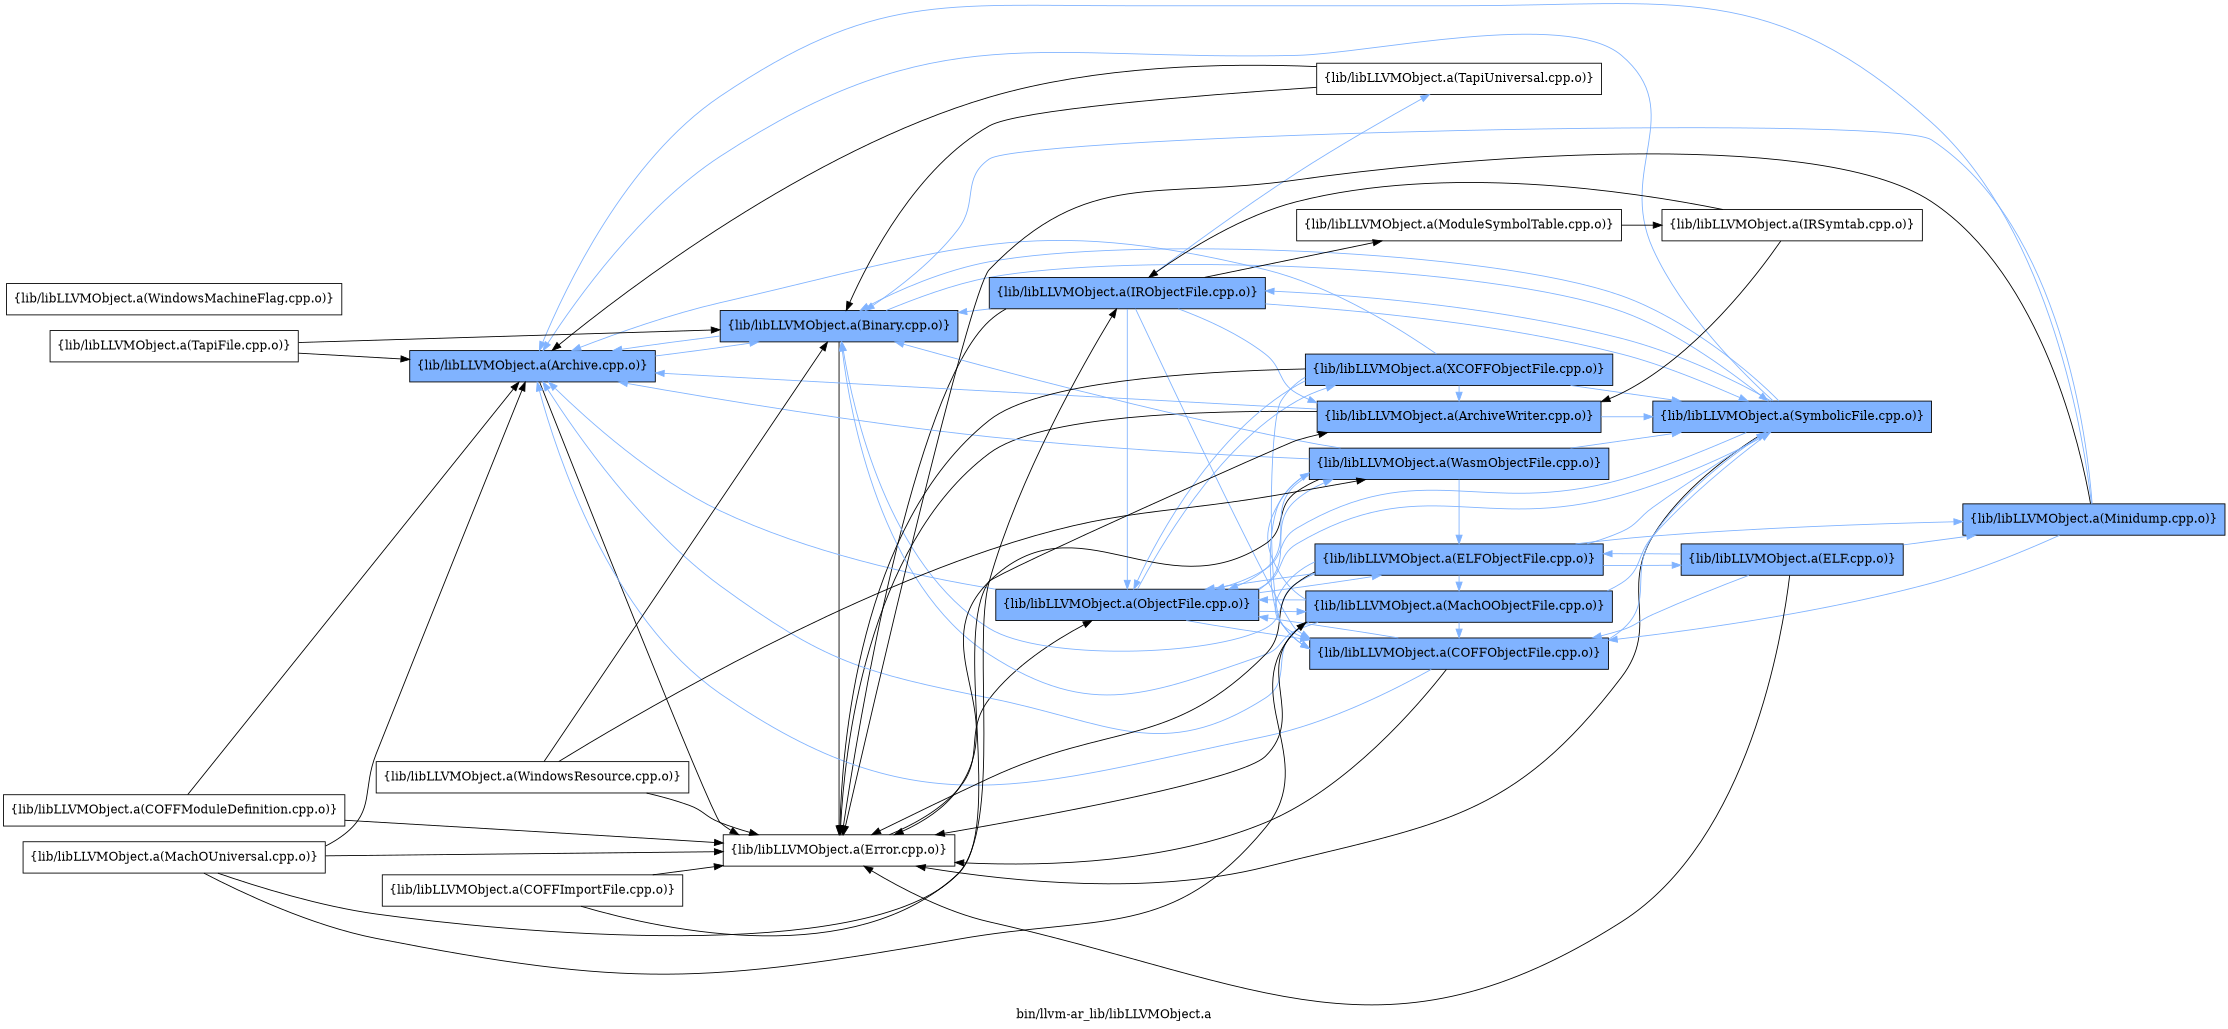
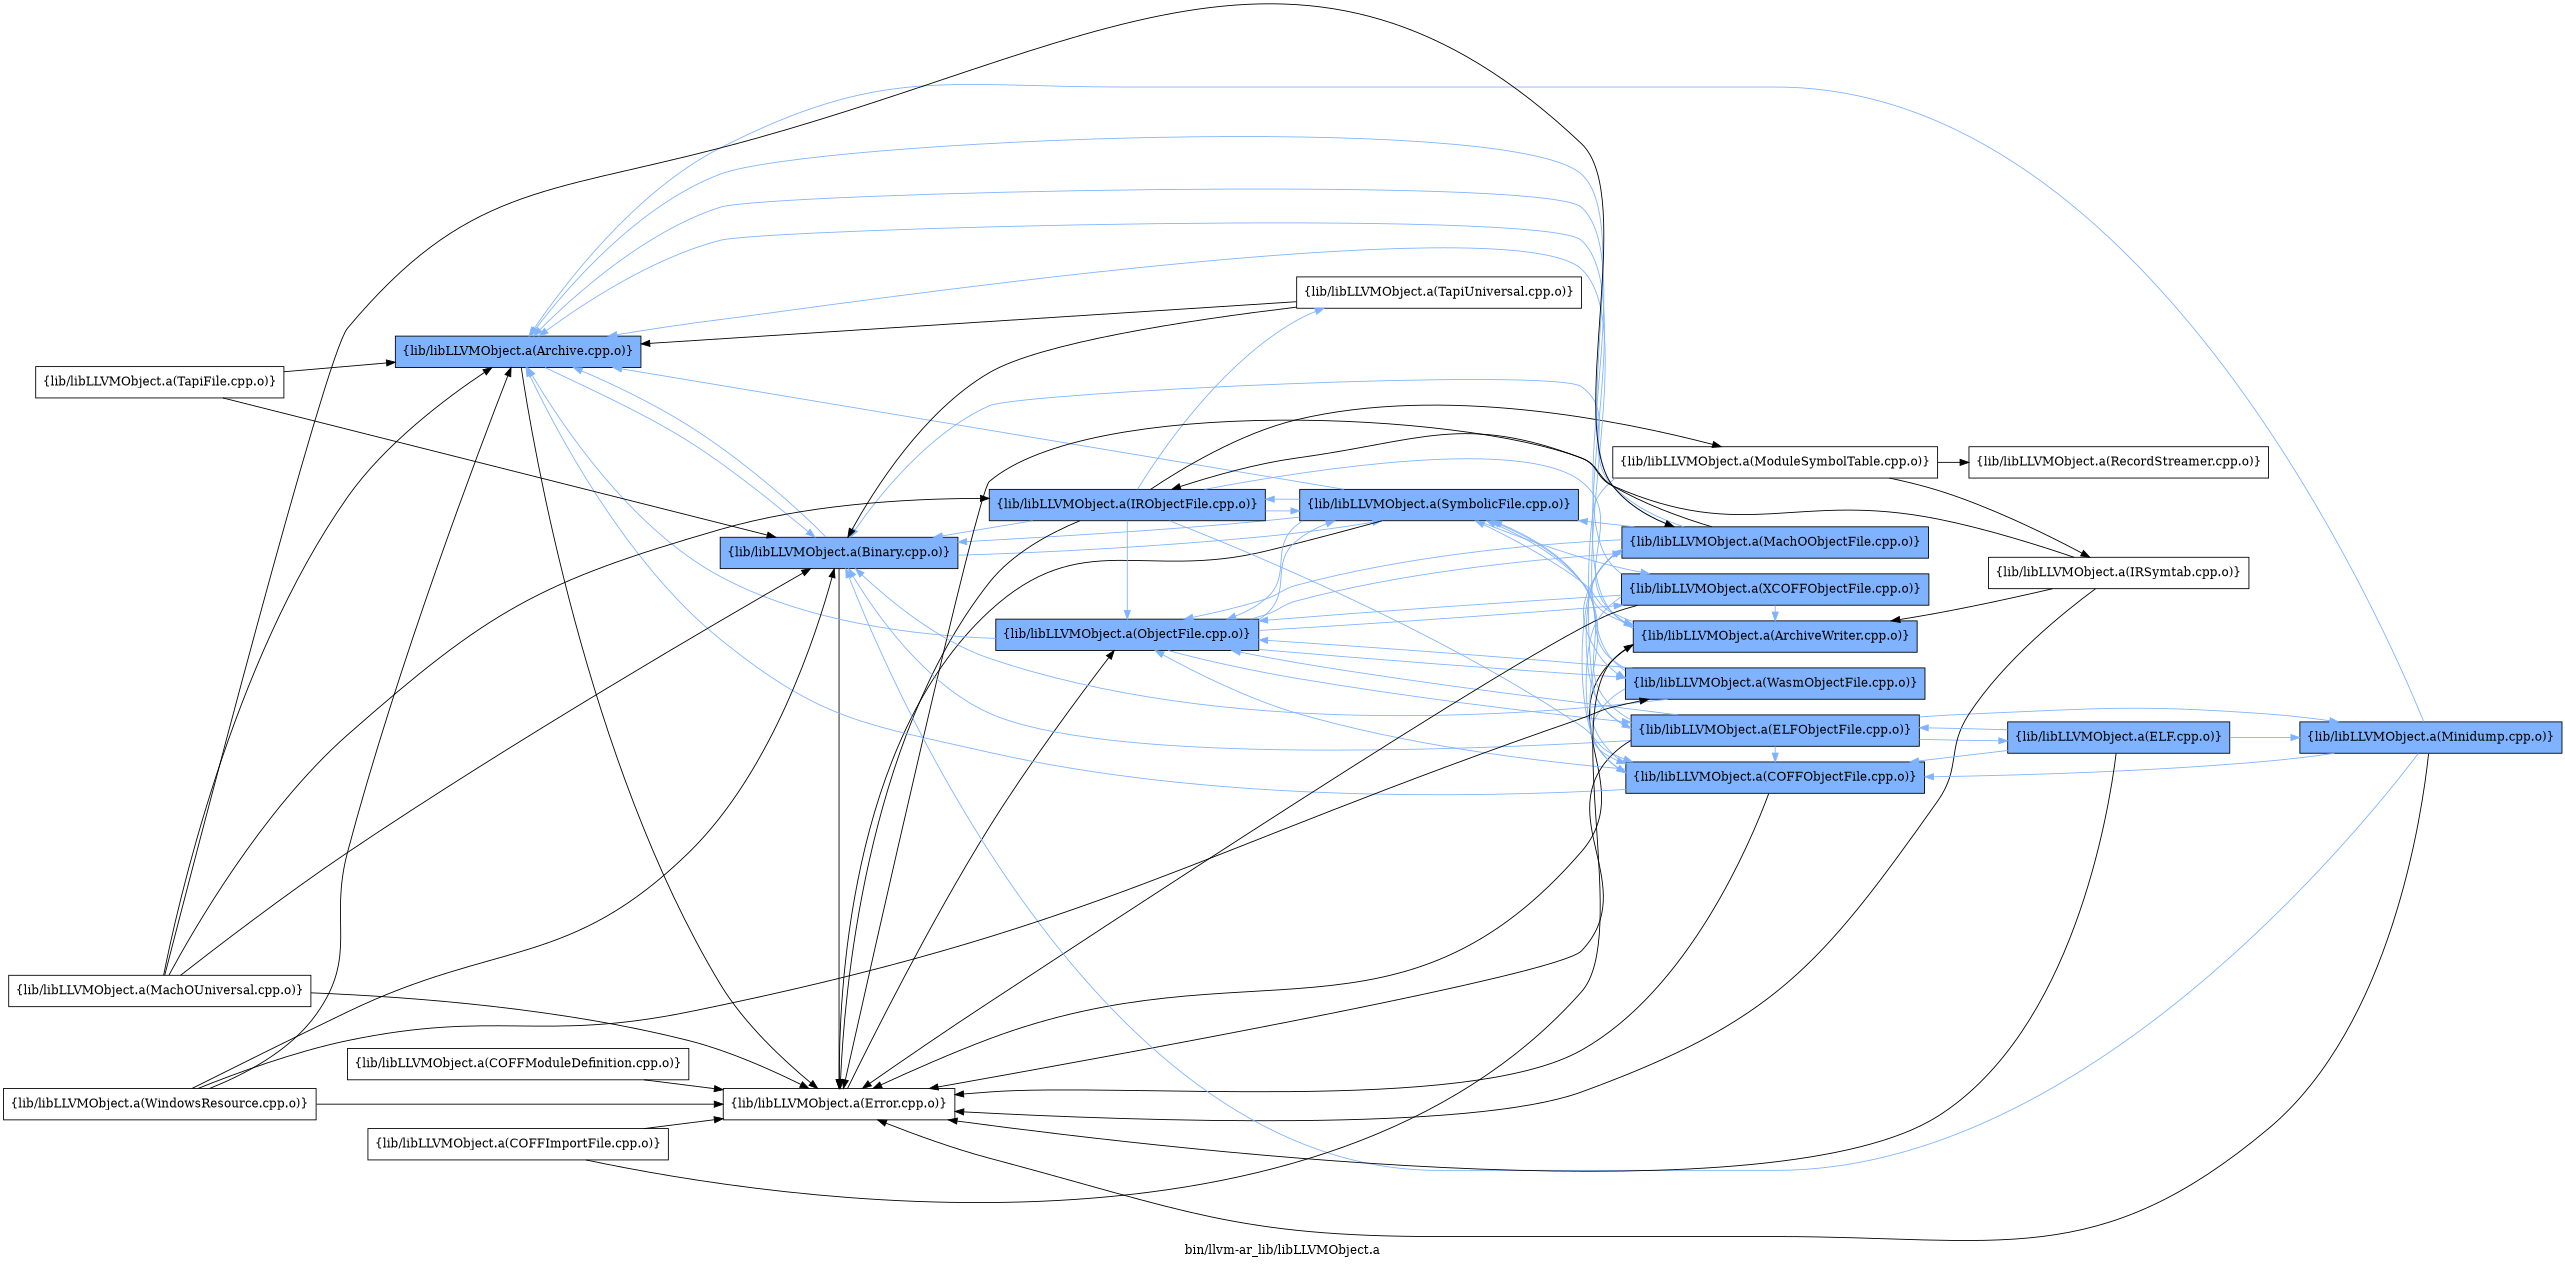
node "{lib/libLLVMObject.a(WindowsMachineFlag.cpp.o)}": removed
edge "{lib/libLLVMObject.a(XCOFFObjectFile.cpp.o)}" -> "{lib/libLLVMObject.a(SymbolicFile.cpp.o)}": reversed
node "{lib/libLLVMObject.a(RecordStreamer.cpp.o)}": added
edge "{lib/libLLVMObject.a(WasmObjectFile.cpp.o)}" -> "{lib/libLLVMObject.a(ELFObjectFile.cpp.o)}": now "{lib/libLLVMObject.a(ModuleSymbolTable.cpp.o)}" -> "{lib/libLLVMObject.a(ELFObjectFile.cpp.o)}"
edge "{lib/libLLVMObject.a(WasmObjectFile.cpp.o)}" -> "{lib/libLLVMObject.a(Error.cpp.o)}": now "{lib/libLLVMObject.a(IRSymtab.cpp.o)}" -> "{lib/libLLVMObject.a(Error.cpp.o)}"
edge "{lib/libLLVMObject.a(MachOObjectFile.cpp.o)}" -> "{lib/libLLVMObject.a(ArchiveWriter.cpp.o)}": added
edge "{lib/libLLVMObject.a(COFFModuleDefinition.cpp.o)}" -> "{lib/libLLVMObject.a(Archive.cpp.o)}": now "{lib/libLLVMObject.a(WindowsResource.cpp.o)}" -> "{lib/libLLVMObject.a(Archive.cpp.o)}"
edge "{lib/libLLVMObject.a(ObjectFile.cpp.o)}" -> "{lib/libLLVMObject.a(COFFObjectFile.cpp.o)}": removed
edge "{lib/libLLVMObject.a(MachOUniversal.cpp.o)}" -> "{lib/libLLVMObject.a(Binary.cpp.o)}": added
